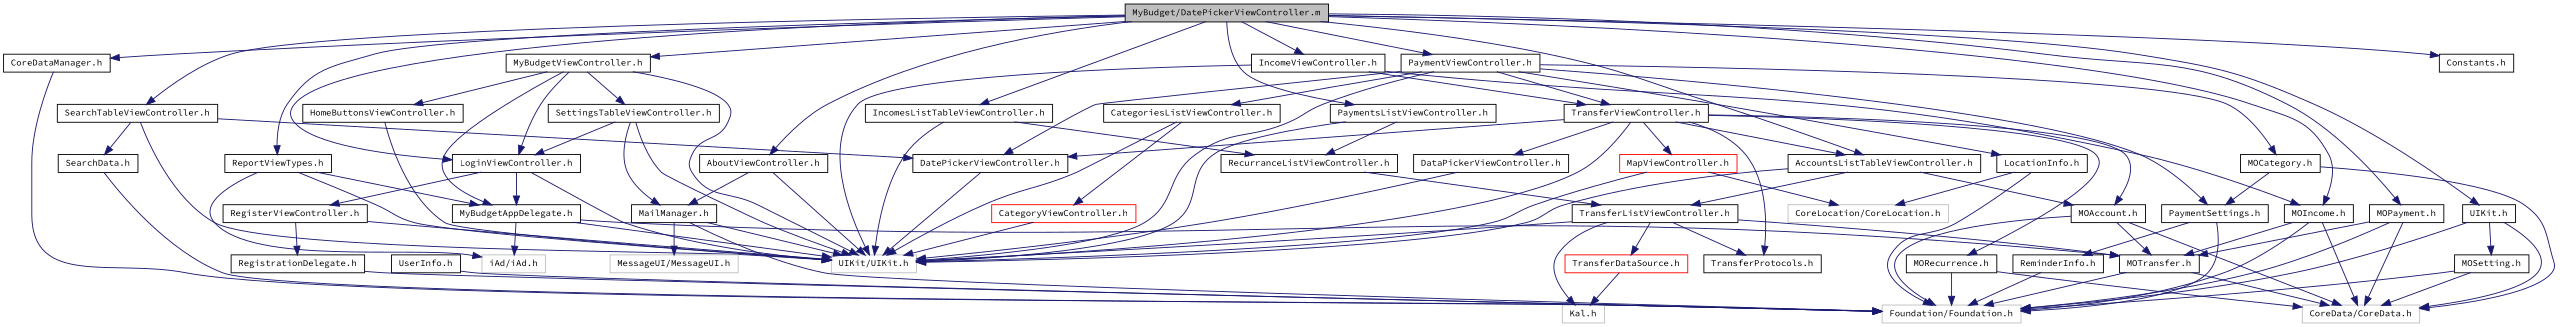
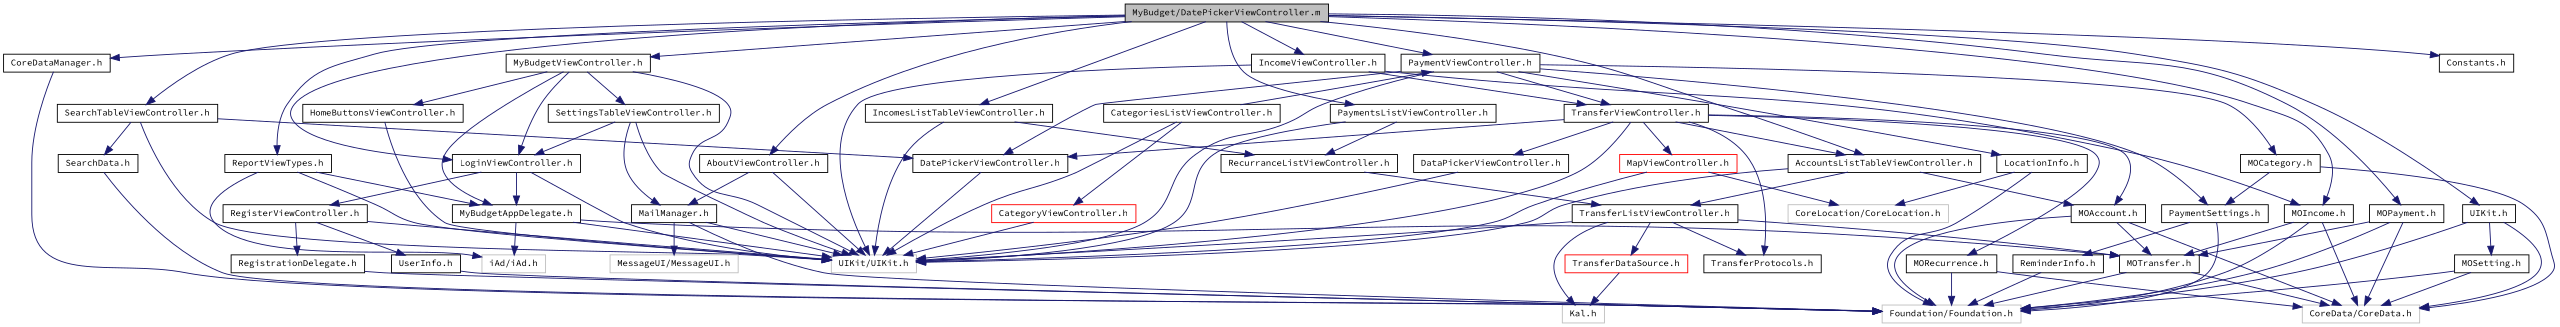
edge "PaymentViewController.h" -> "CategoriesListViewController.h": reversed
edge "RegisterViewController.h" -> "UserInfo.h": added
